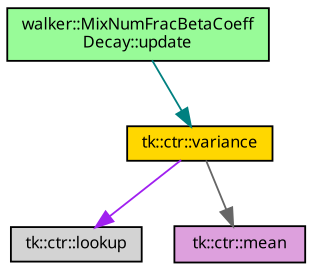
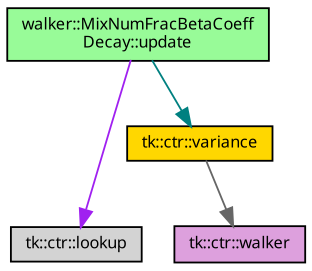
edge "tk::ctr::variance" -> "tk::ctr::lookup": now "walker::MixNumFracBetaCoeff Decay::update" -> "tk::ctr::lookup"
node "tk::ctr::mean": label "tk::ctr::mean" -> "tk::ctr::walker"
